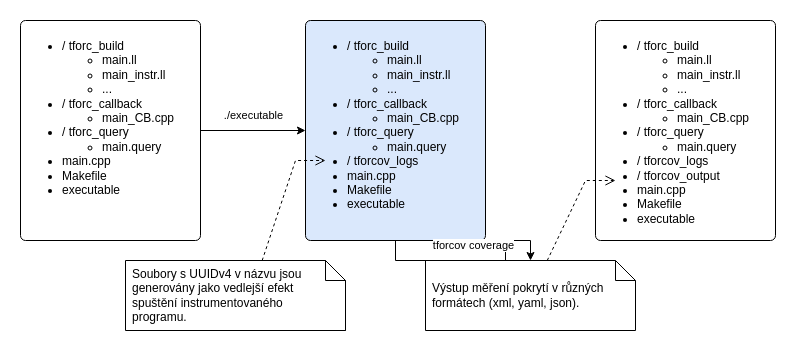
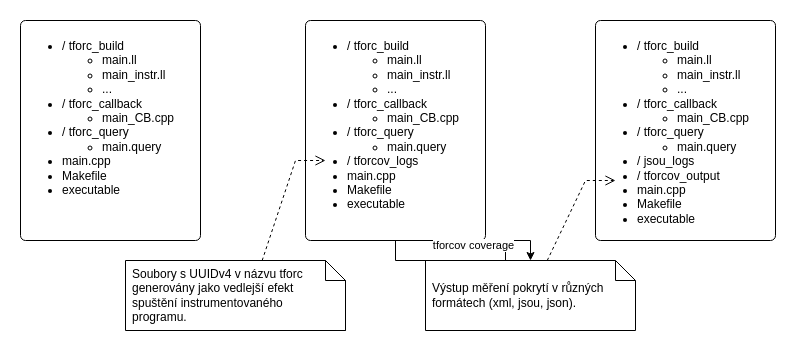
node "/ tforc_build main.ll main_instr.ll ... / tforc_callback main_CB.cpp / tforc_query main.query / tforcov_logs / tforcov_output main.cpp Makefile executable": label "/ tforc_build main.ll main_instr.ll ... / tforc_callback main_CB.cpp / tforc_query main.query / tforcov_logs / tforcov_output main.cpp Makefile executable" -> "/ tforc_build main.ll main_instr.ll ... / tforc_callback main_CB.cpp / tforc_query main.query / jsou_logs / tforcov_output main.cpp Makefile executable"
edge "/ tforc_build main.ll main_instr.ll ... / tforc_callback main_CB.cpp / tforc_query main.query main.cpp Makefile executable" -> "/ tforc_build main.ll main_instr.ll ... / tforc_callback main_CB.cpp / tforc_query main.query / tforcov_logs main.cpp Makefile executable": removed, label "./executable"
node "/ tforc_build main.ll main_instr.ll ... / tforc_callback main_CB.cpp / tforc_query main.query / tforcov_logs main.cpp Makefile executable": fillcolor #dae8fc -> #ffffff
node "Soubory s UUIDv4 v názvu jsou generovány jako vedlejší efekt spuštění instrumentovaného programu.": label "Soubory s UUIDv4 v názvu jsou generovány jako vedlejší efekt spuštění instrumentovaného programu." -> "Soubory s UUIDv4 v názvu tforc generovány jako vedlejší efekt spuštění instrumentovaného programu."
node "Výstup měření pokrytí v různých formátech (xml, yaml, json).": label "Výstup měření pokrytí v různých formátech (xml, yaml, json)." -> "Výstup měření pokrytí v různých formátech (xml, jsou, json)."
